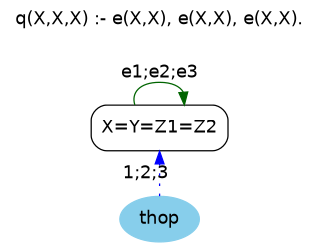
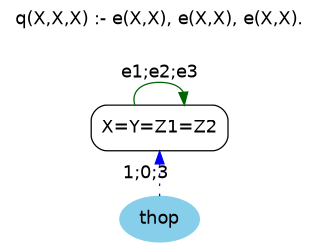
edge "thop" -> "X=Y=Z1=Z2": label "1;2;3" -> "1;0;3"
